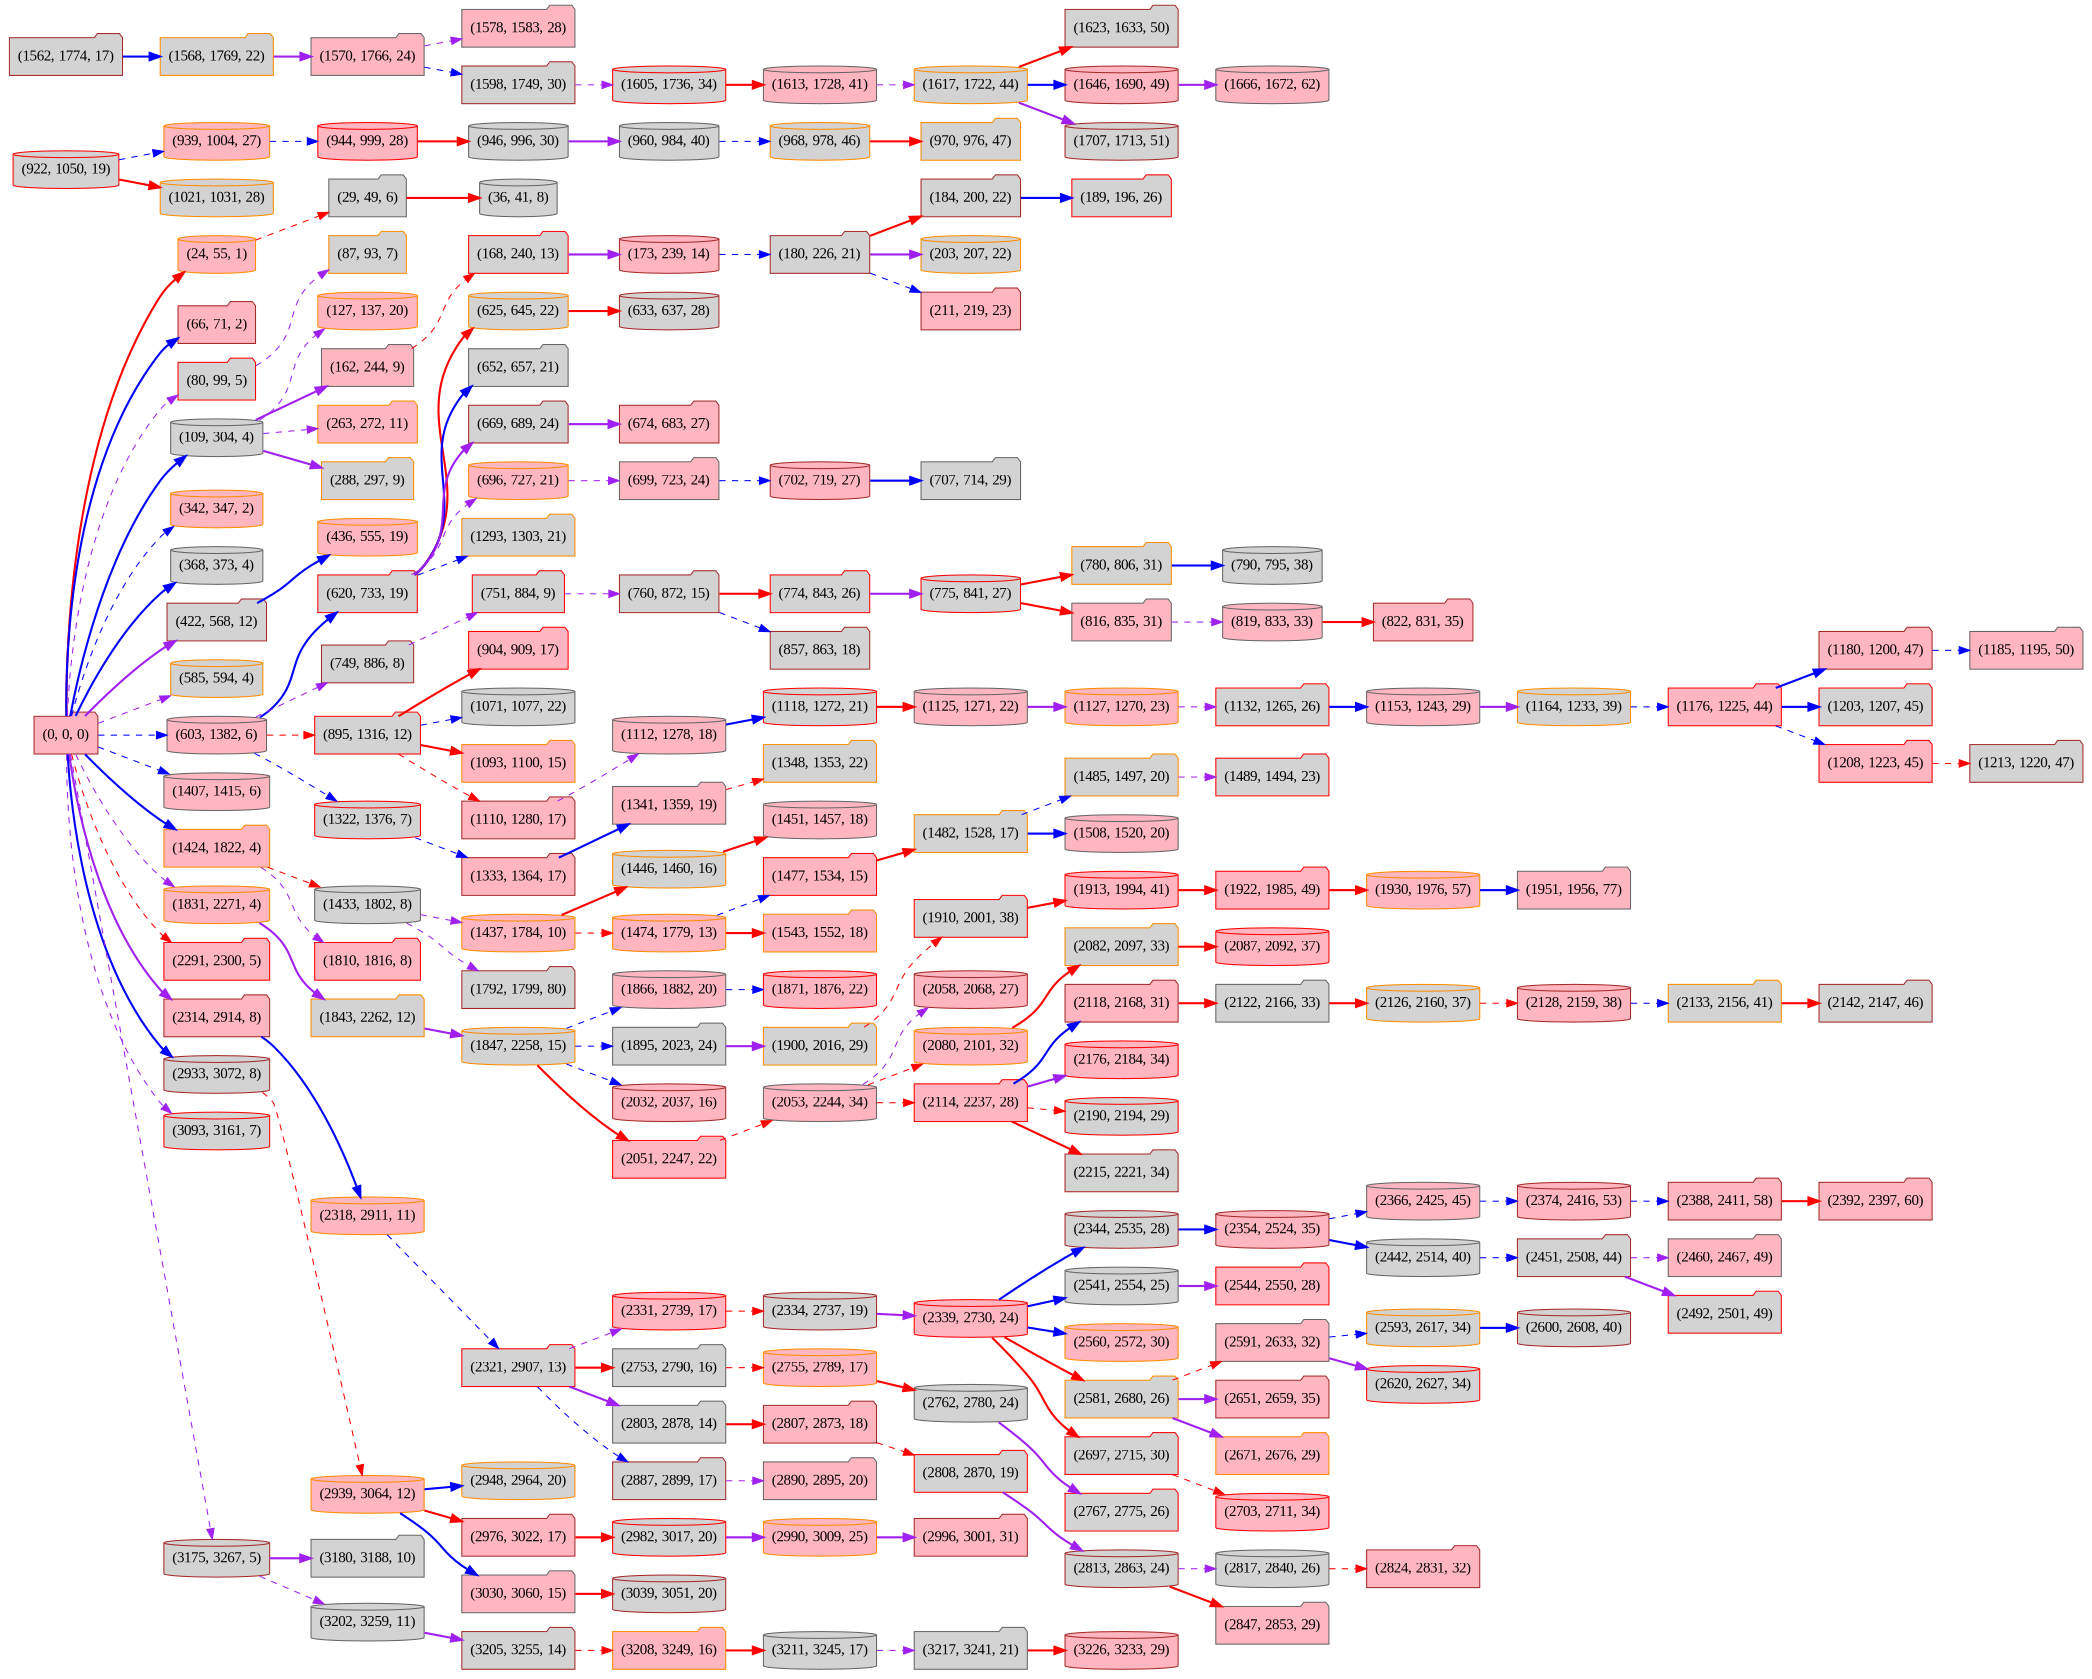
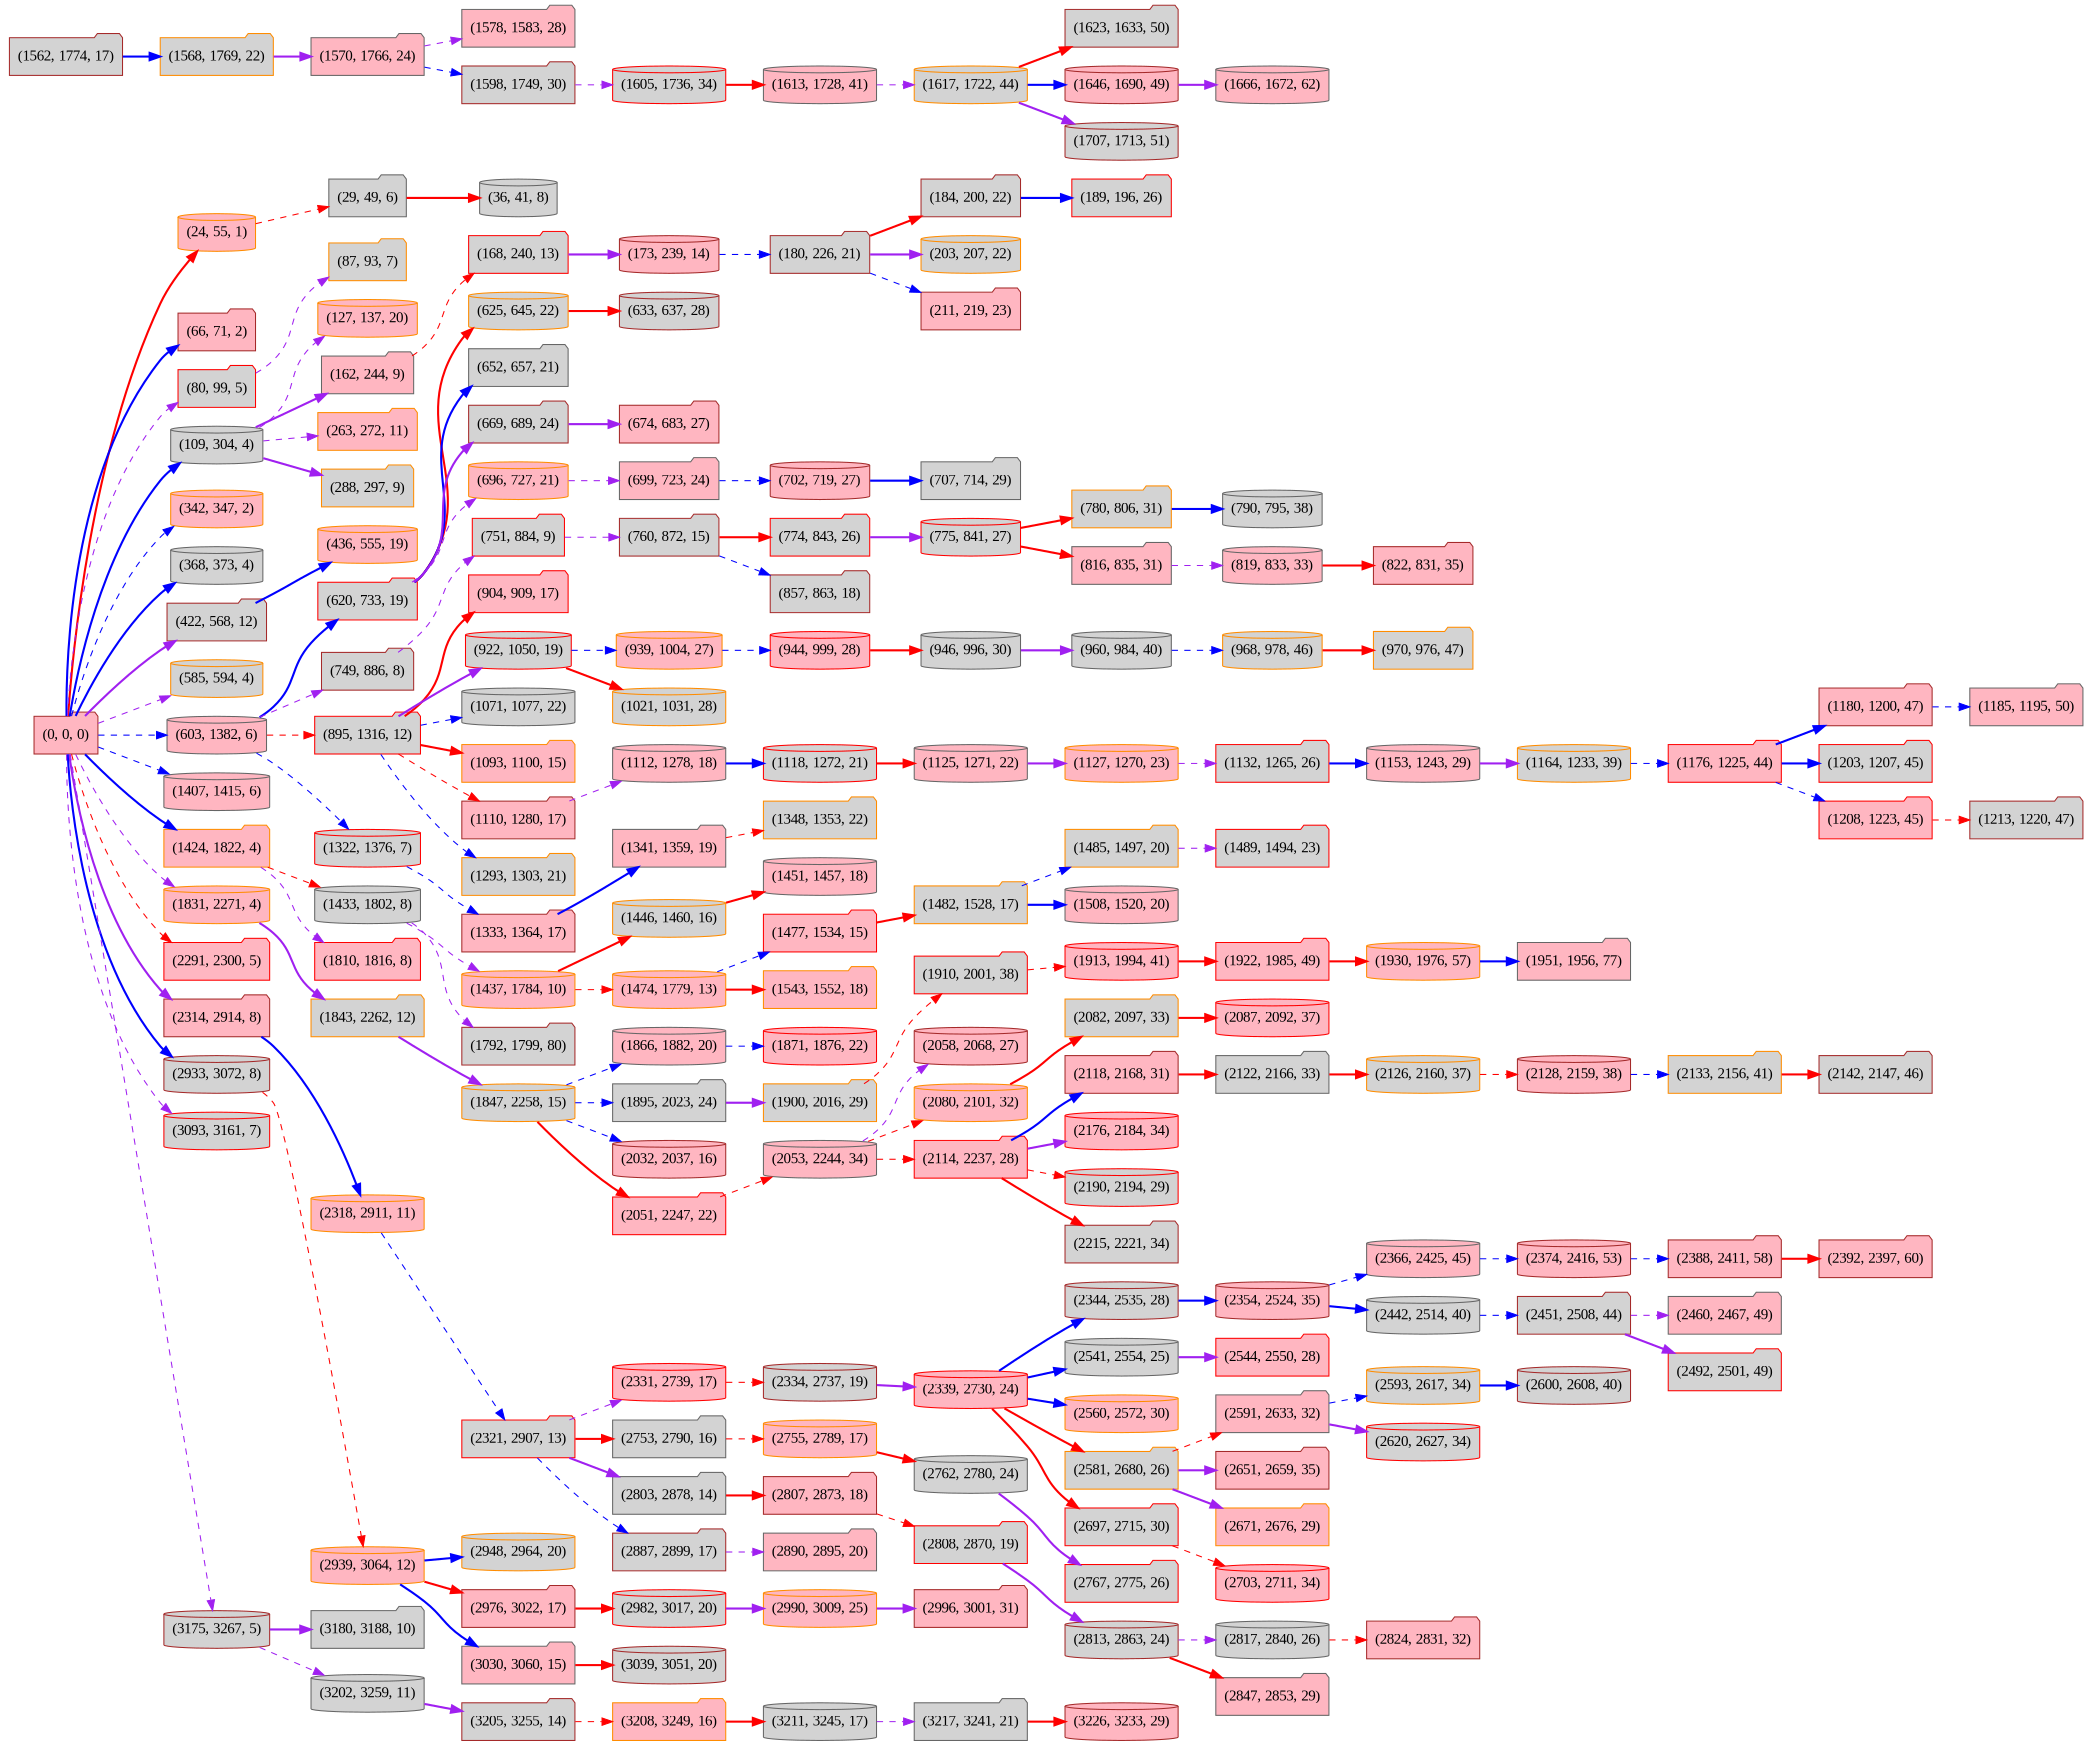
edge "(620, 733, 19)" -> "(1293, 1303, 21)": now "(895, 1316, 12)" -> "(1293, 1303, 21)"
edge "(895, 1316, 12)" -> "(922, 1050, 19)": added
edge "(1910, 2001, 38)" -> "(1913, 1994, 41)": style bold -> dashed
